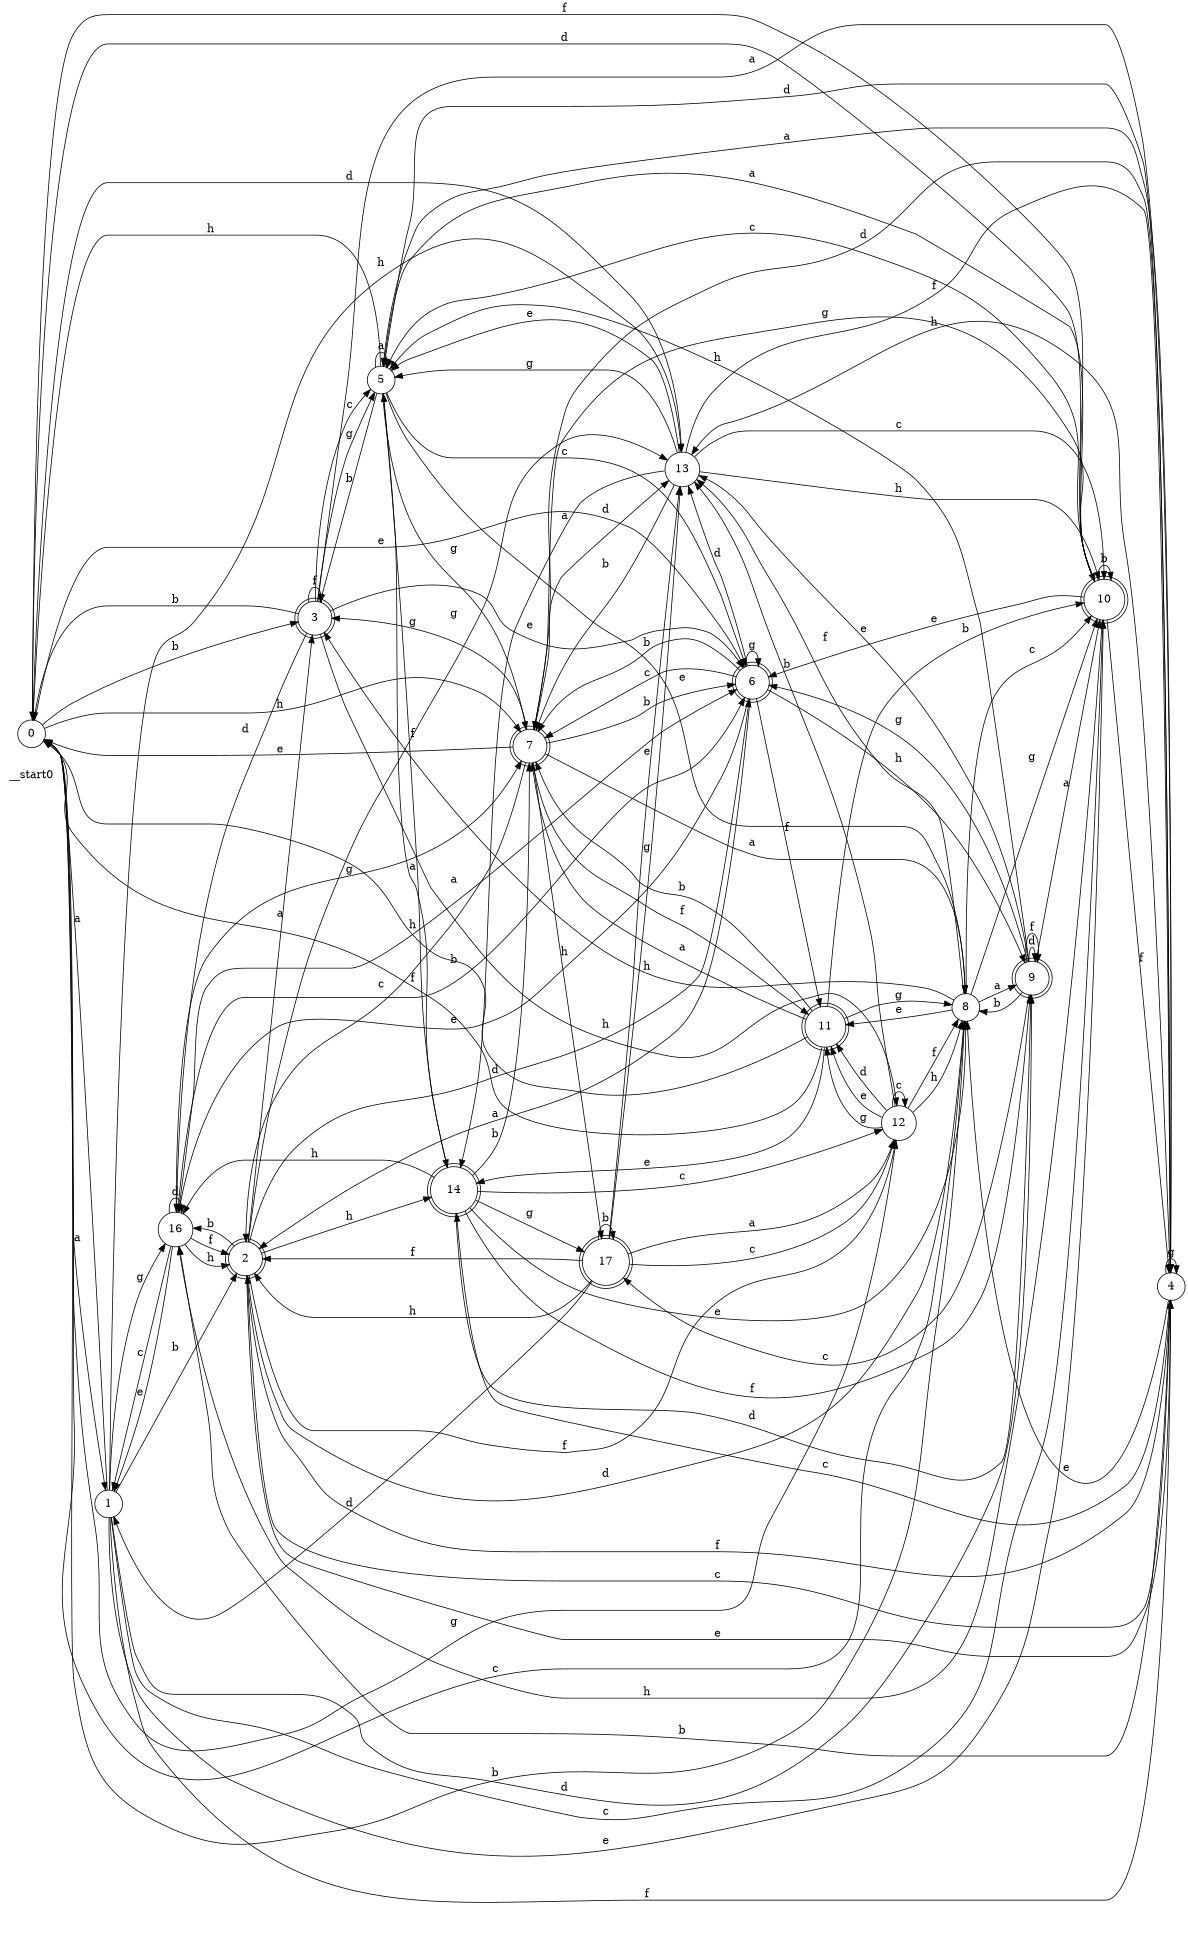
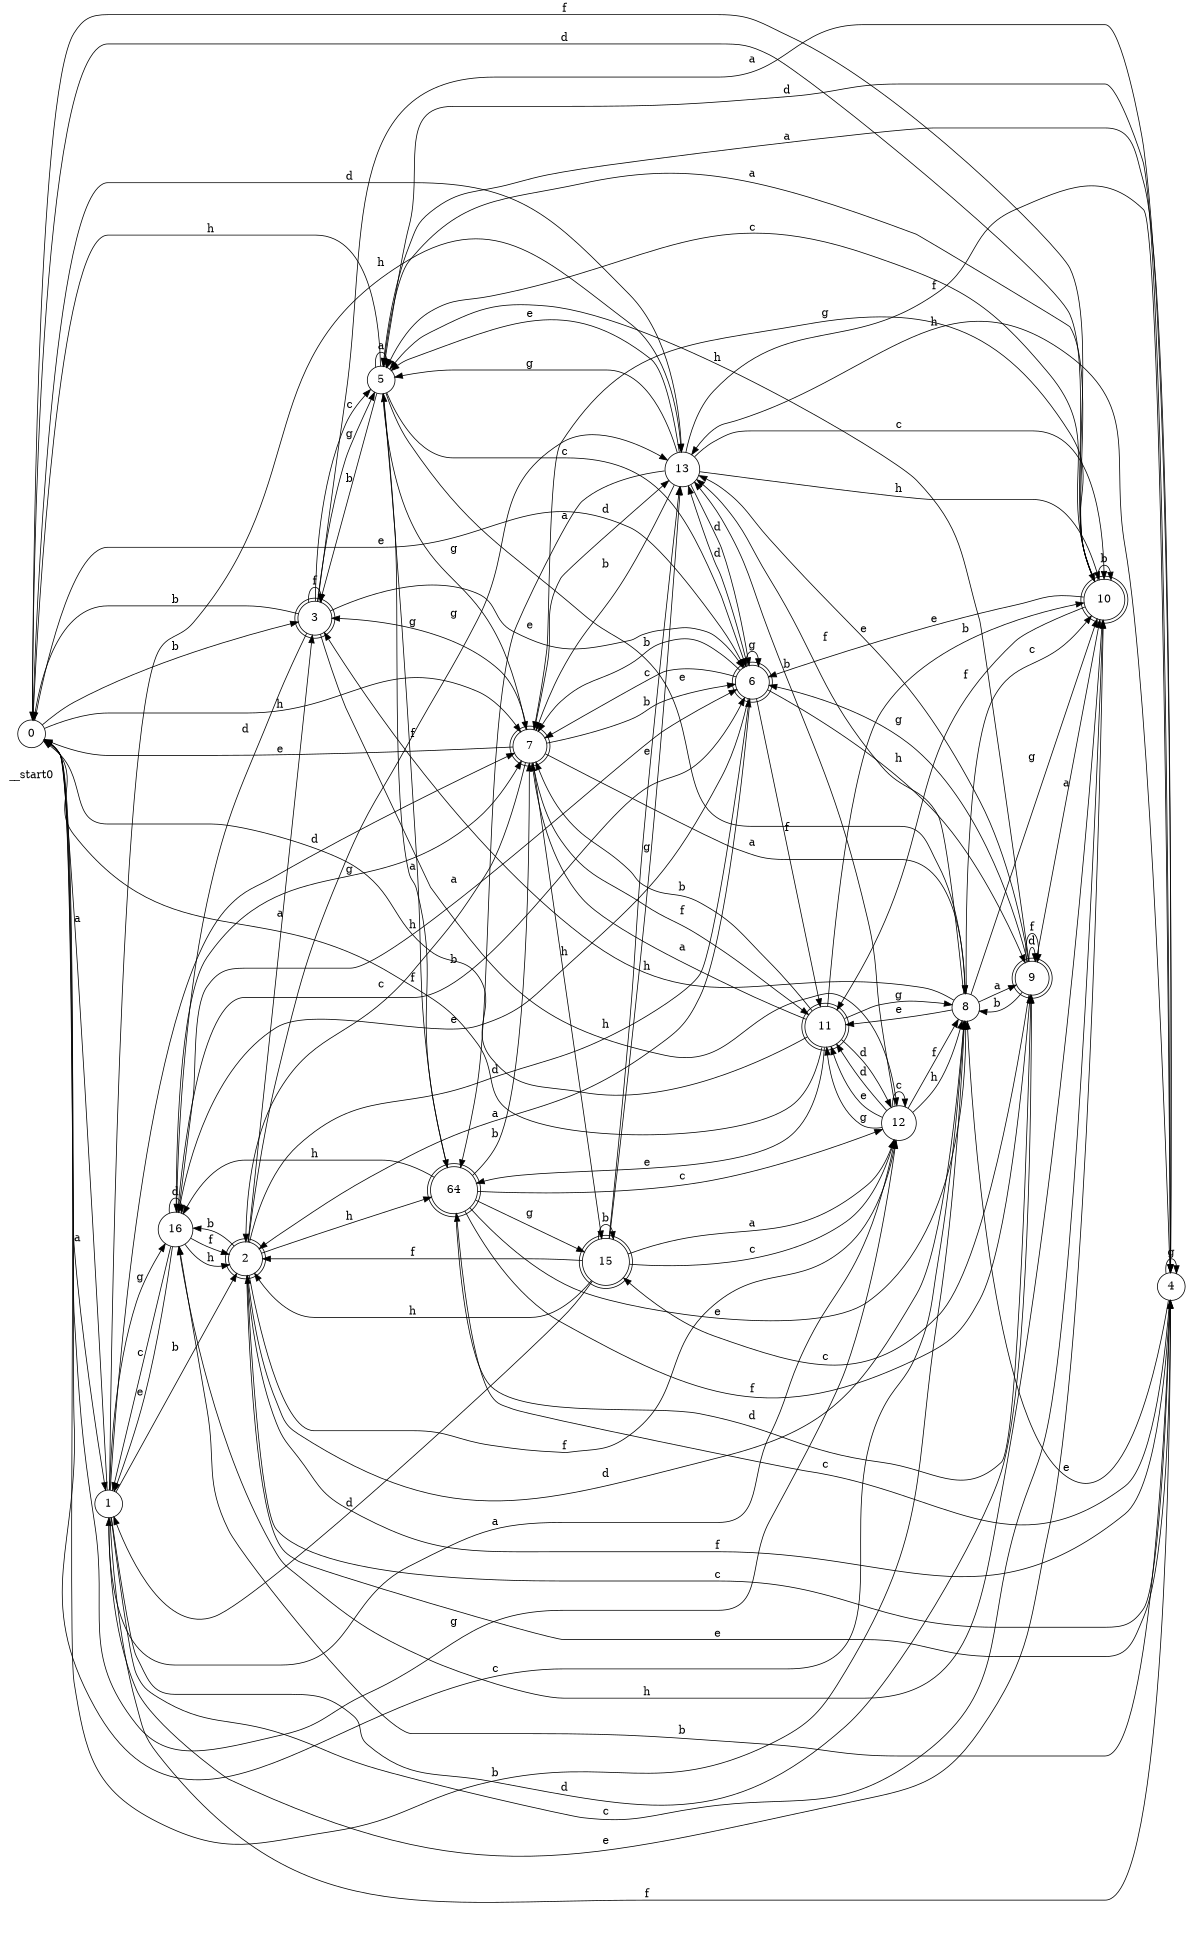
edge "4" -> "7": now "1" -> "7"
edge "13" -> "6": added, label "d"
edge "10" -> "4": now "10" -> "11"
edge "11" -> "12": added, label "d"
node "14": label "14" -> "64"
node "17": label "17" -> "15"
edge "12" -> "1": added, label "a"
